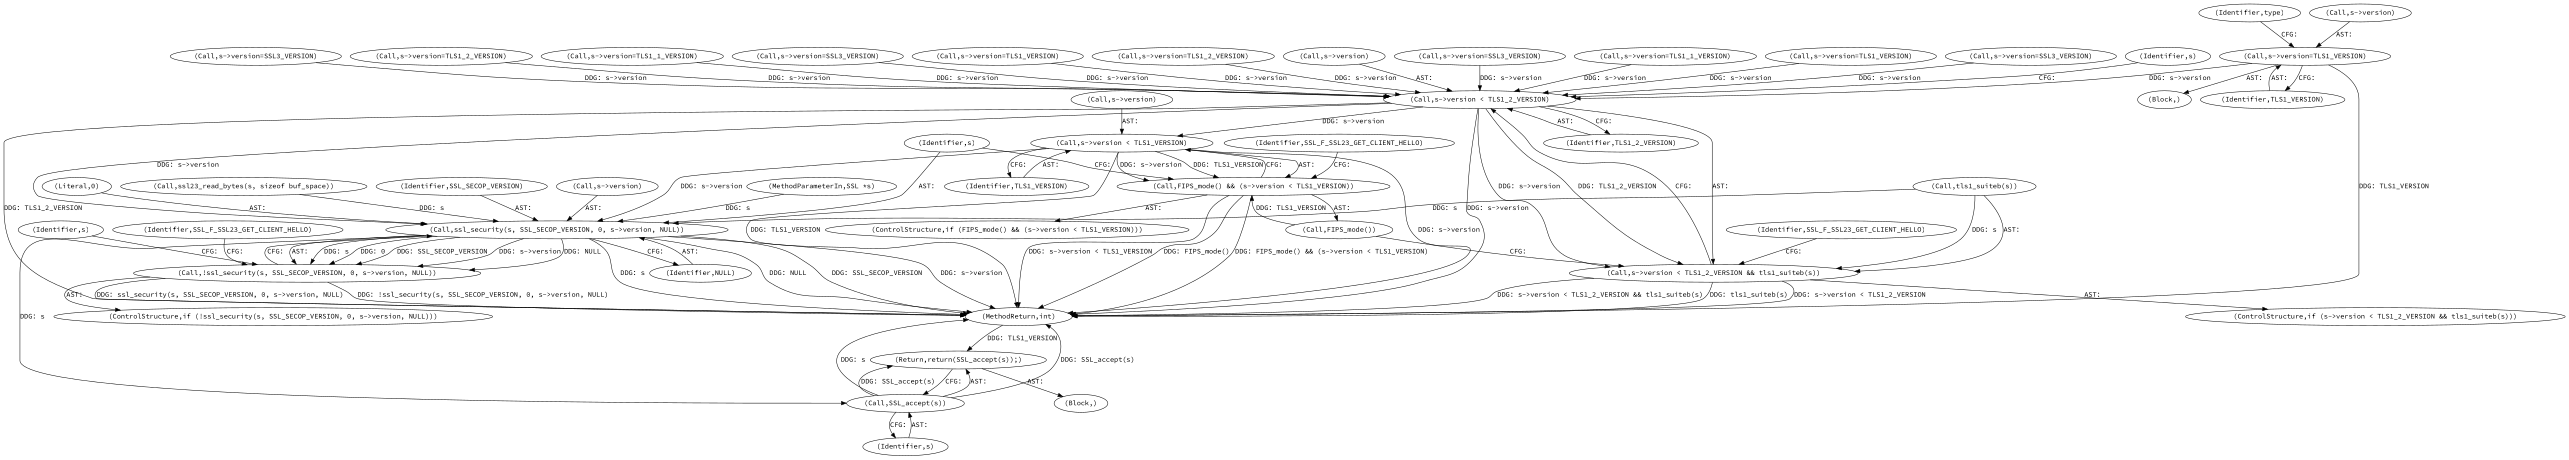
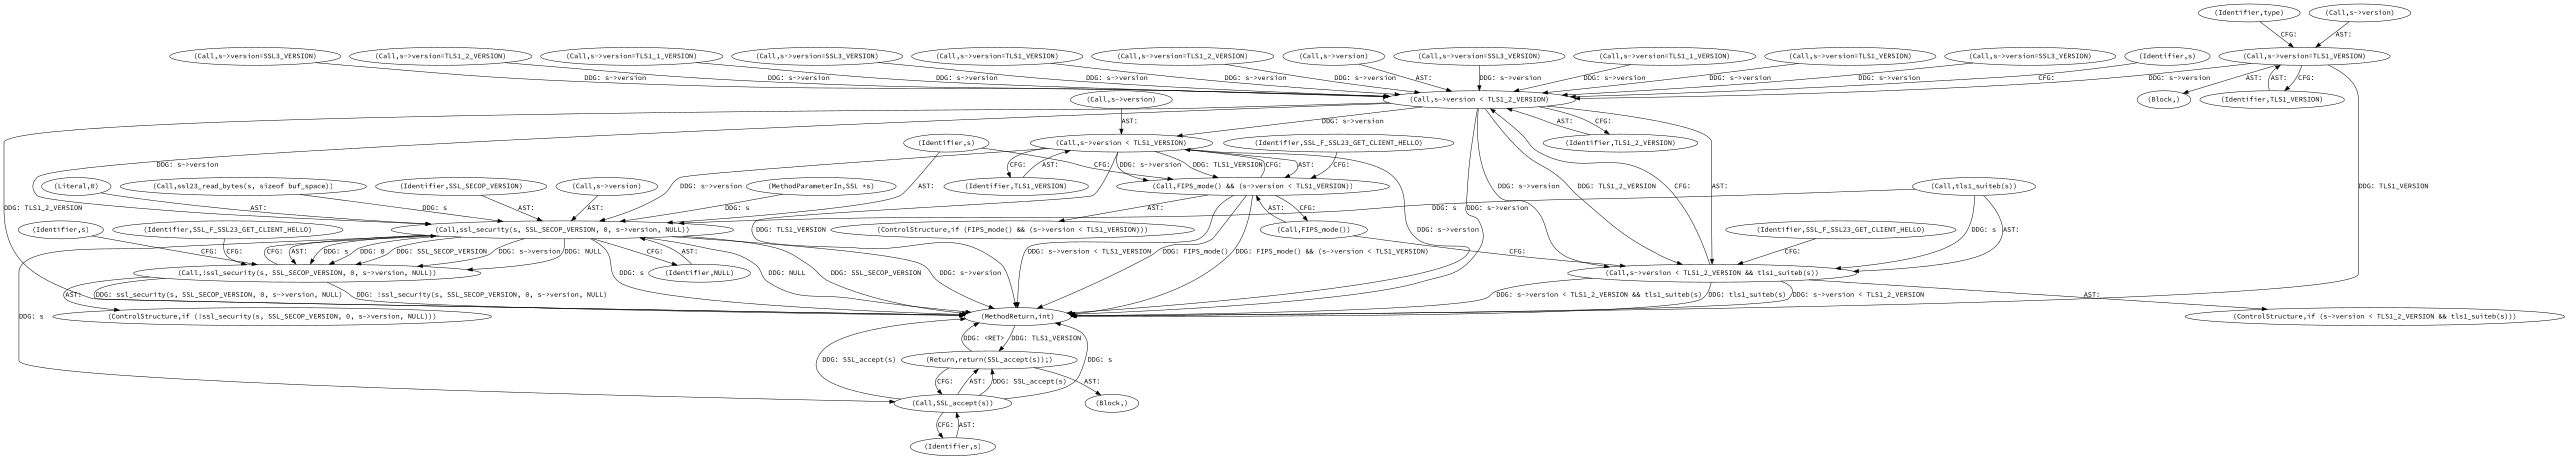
edge "(Call,FIPS_mode())" -> "(Call,FIPS_mode() && (s->version < TLS1_VERSION))": label "DDG: TLS1_VERSION" -> "AST: "
edge "(Call,FIPS_mode() && (s->version < TLS1_VERSION))" -> "(Call,FIPS_mode())": label "AST: " -> "CFG: "
edge "(Return,return(SSL_accept(s));)" -> "(MethodReturn,int)": added, label "DDG: <RET>"
